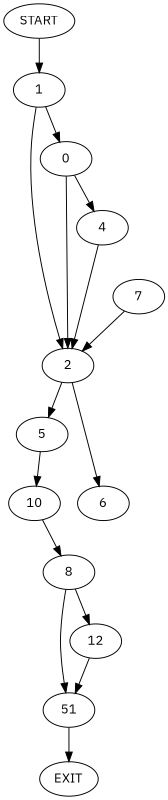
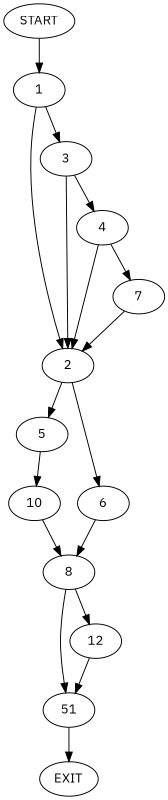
node "0": label "0" -> "3"
edge "4" -> "7": added
edge "6" -> "8": added
